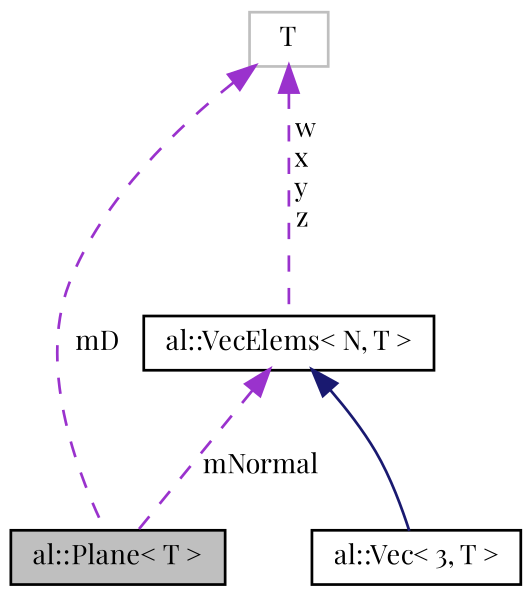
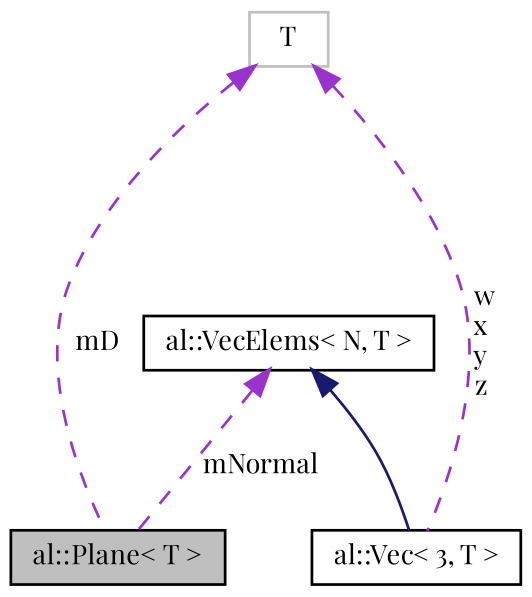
edge "al::VecElems< N, T >" -> "T": now "al::Vec< 3, T >" -> "T"
